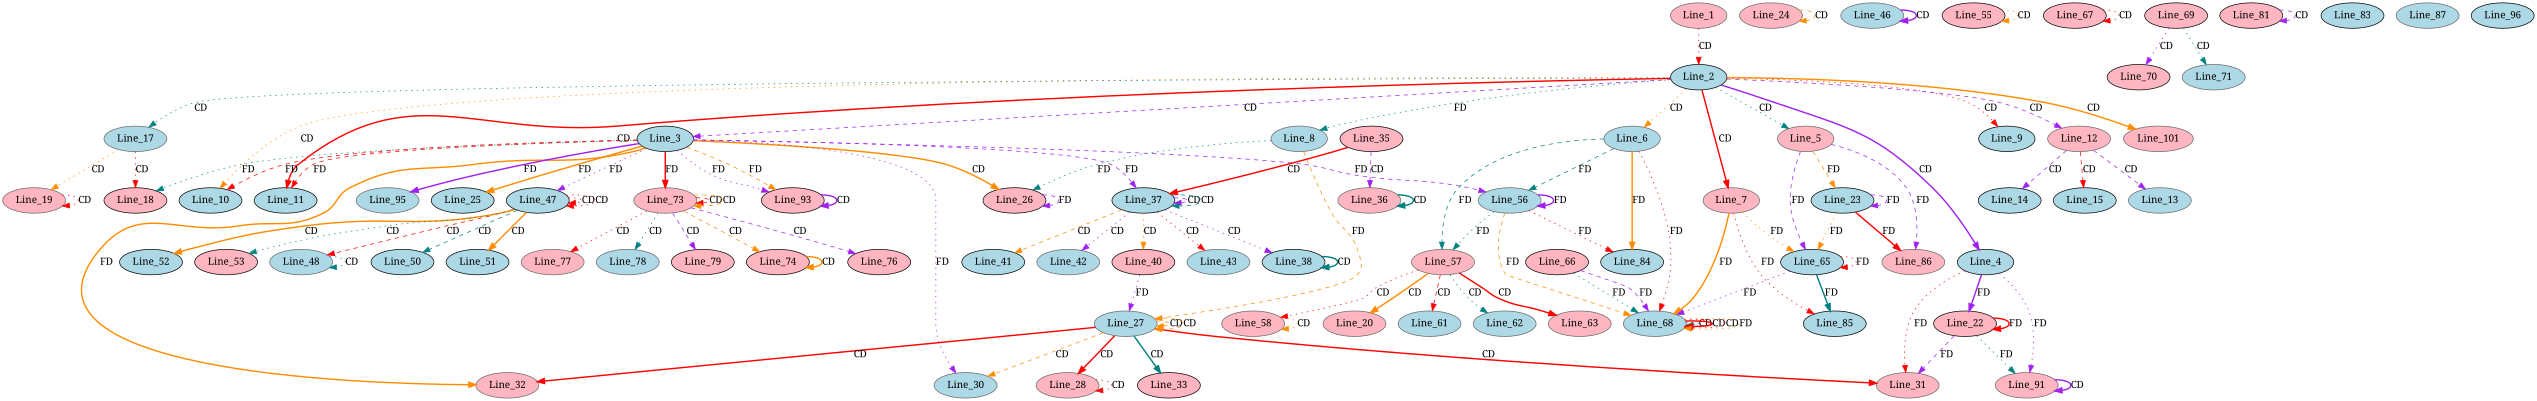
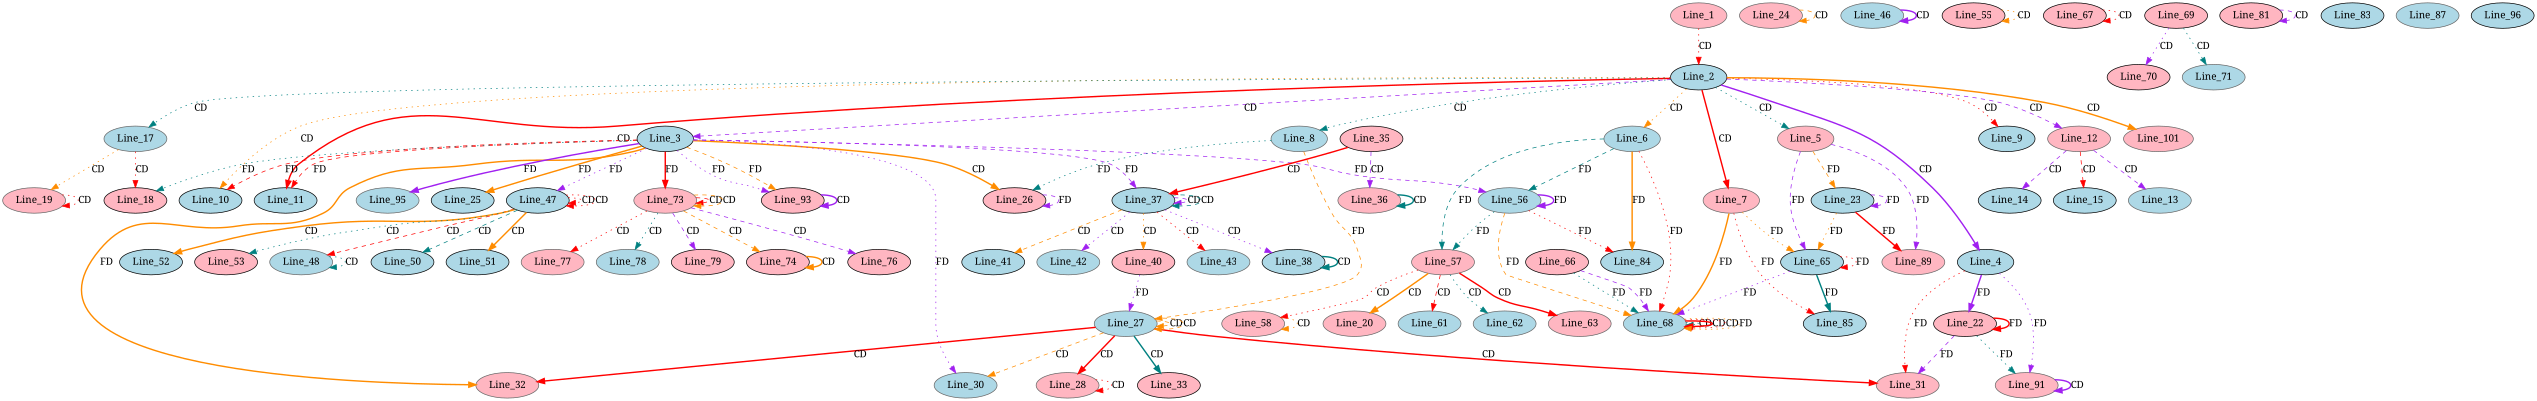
edge "Line_2" -> "Line_8": label "FD" -> "CD"
node "Line_86": label "Line_86" -> "Line_89"
